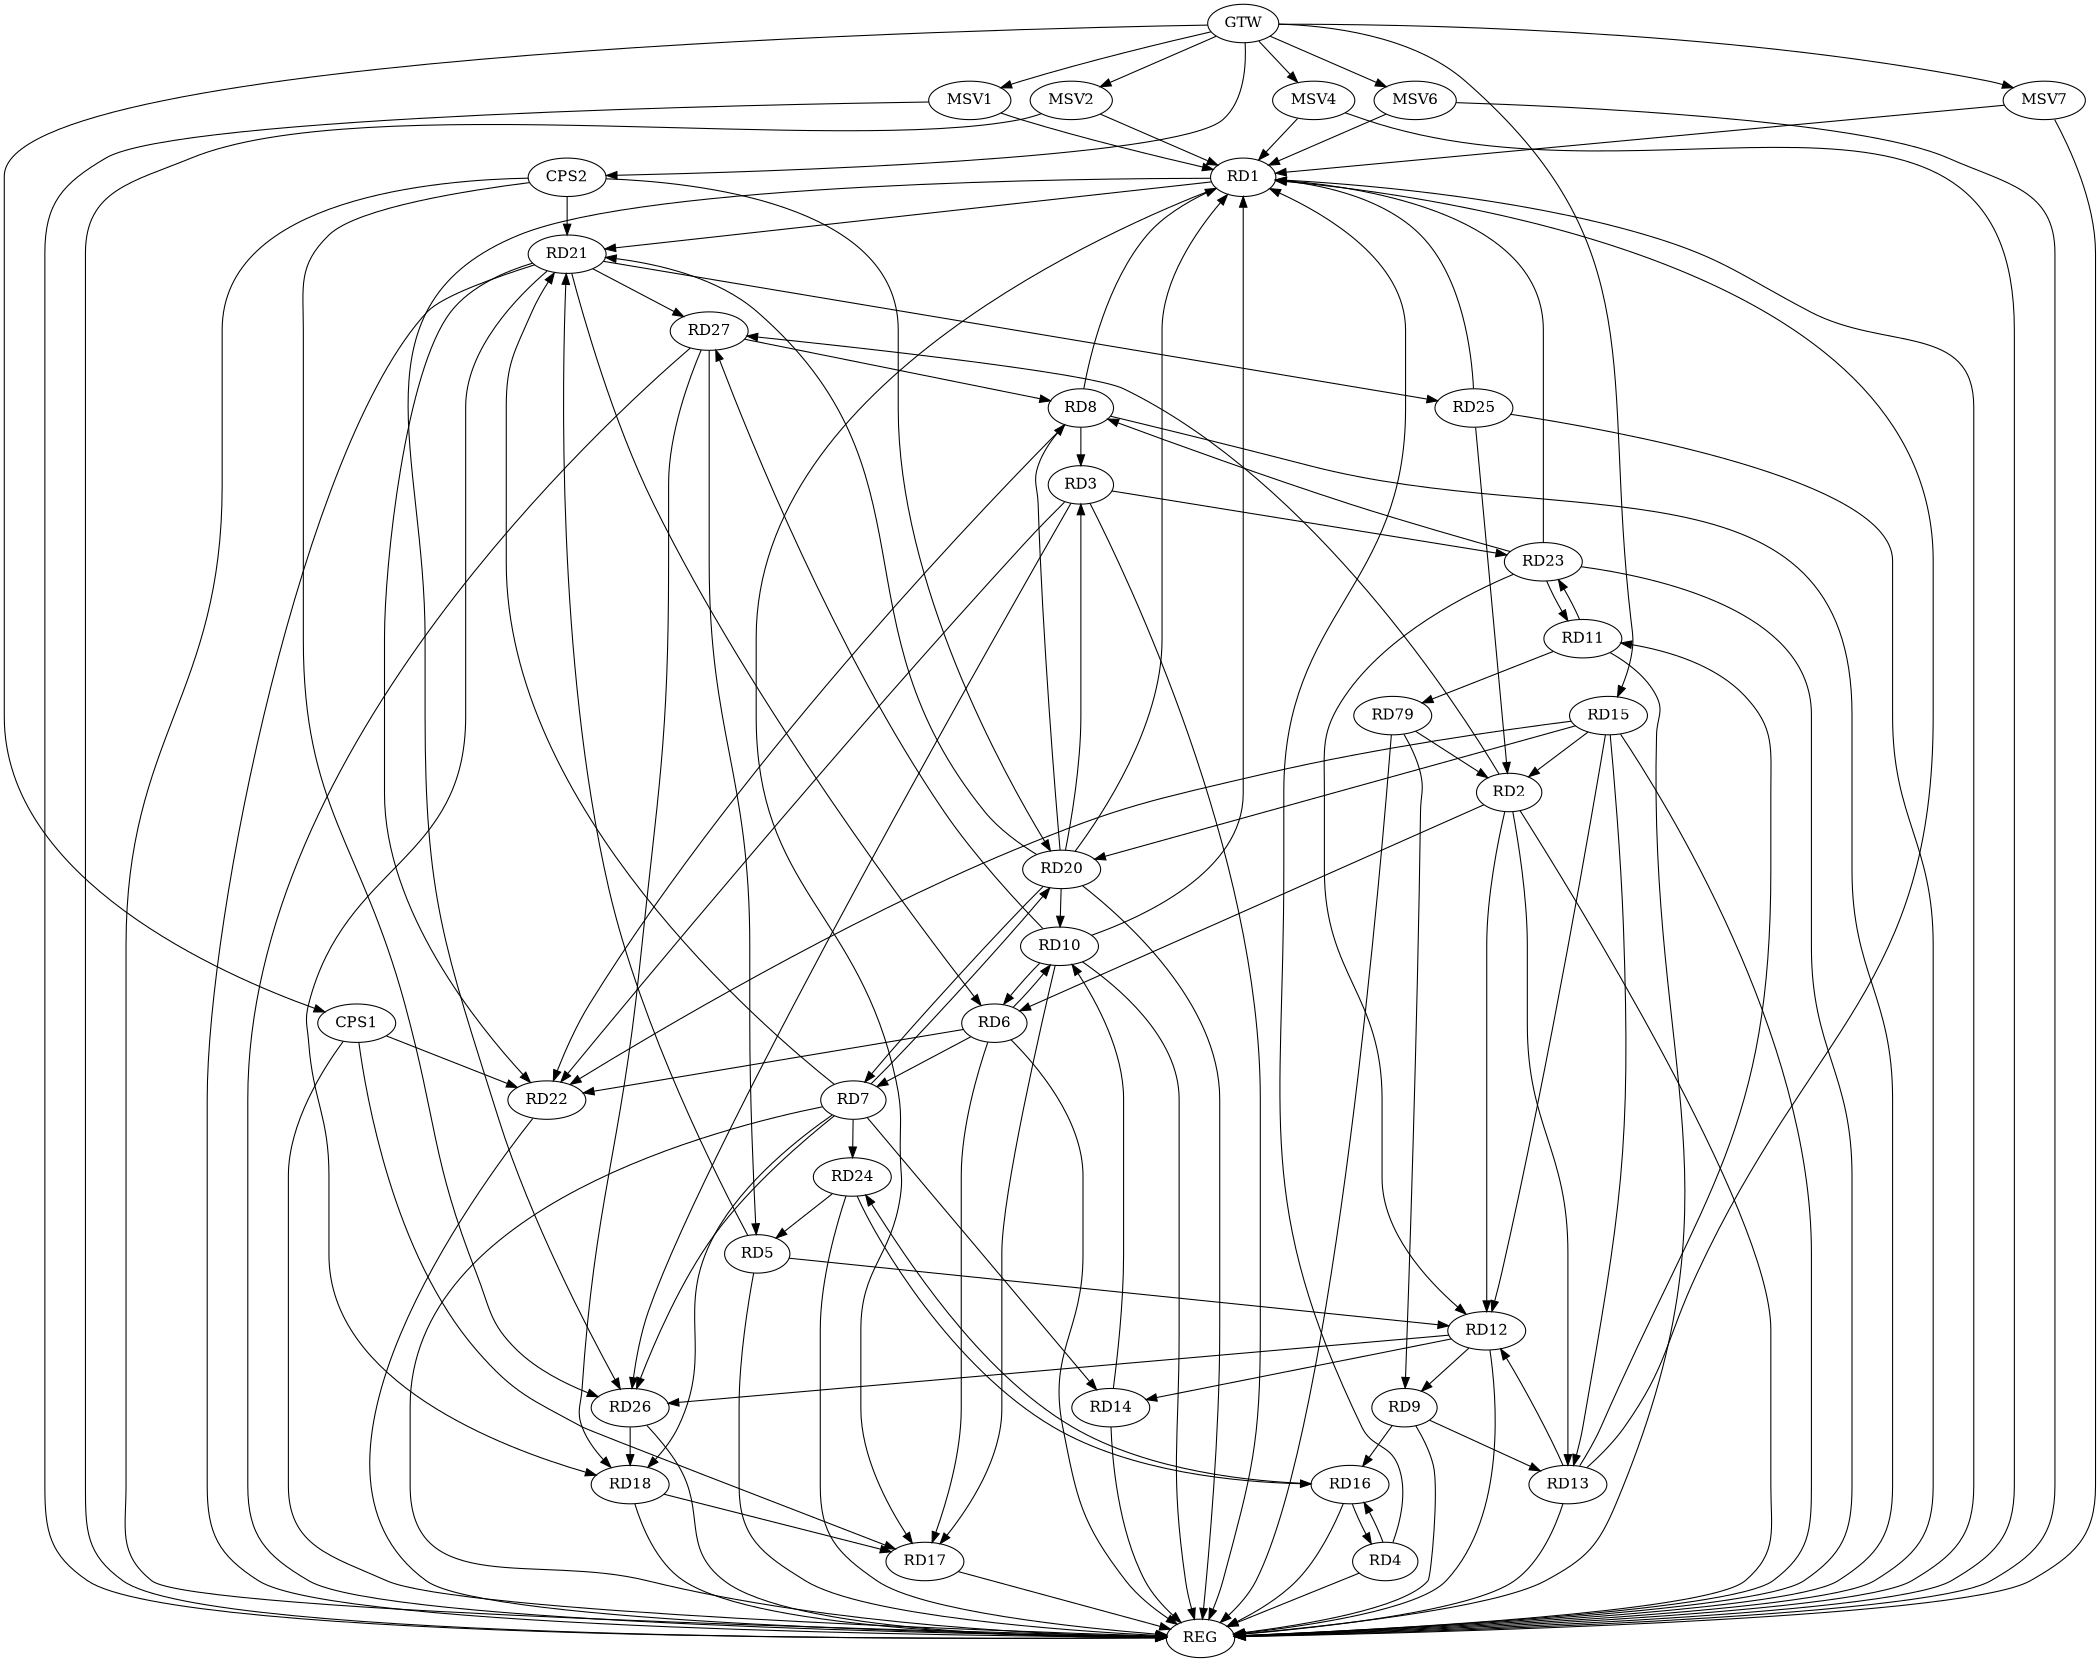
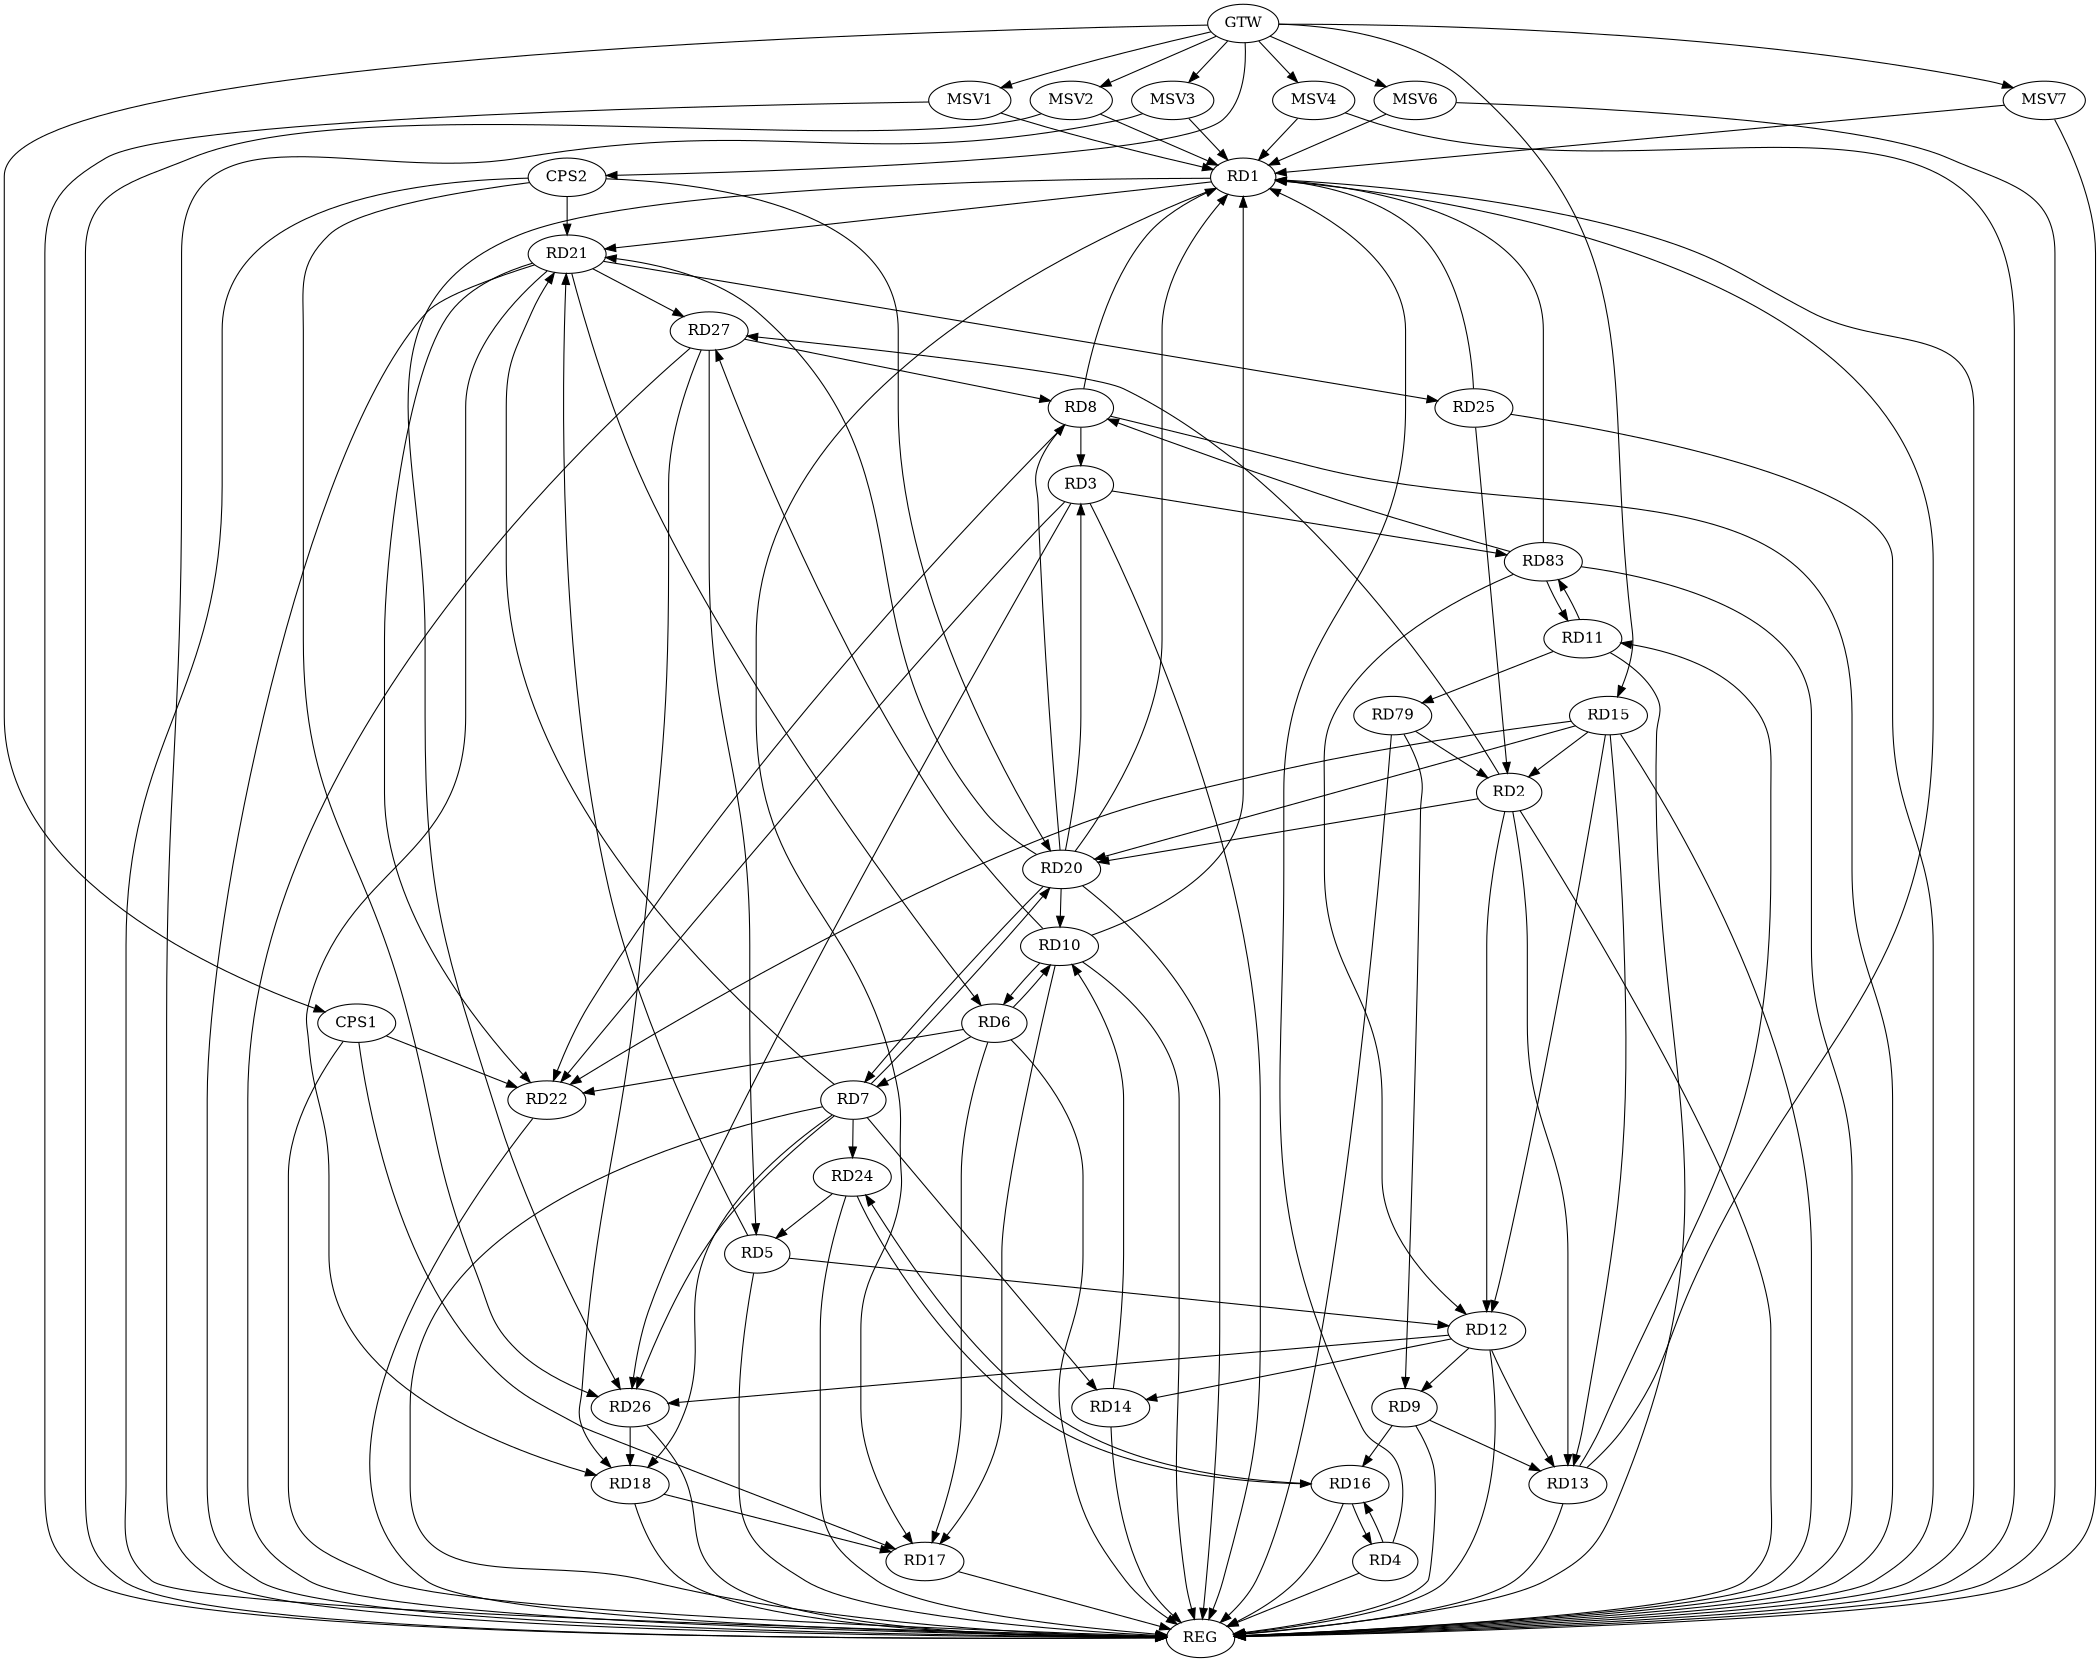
node "MSV3": added
node "RD23": label "RD23" -> "RD83"
edge "RD2" -> "RD6": now "RD2" -> "RD20"
edge "RD13" -> "RD12": reversed
